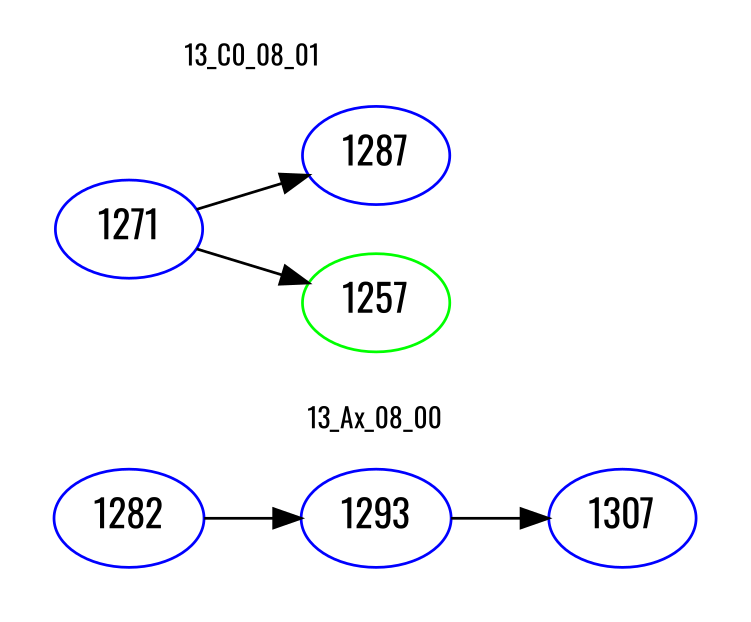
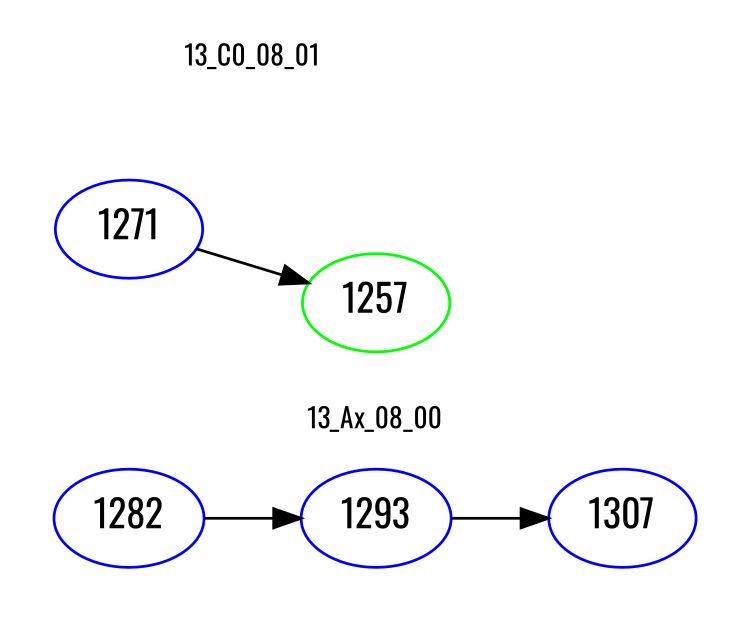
node "1287": removed
